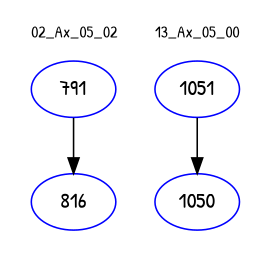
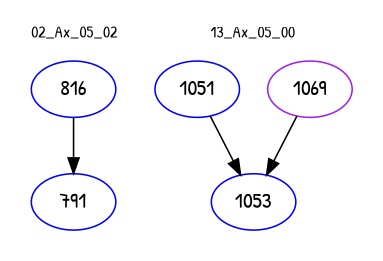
node "1069": added
edge "791" -> "816": reversed
node "1050": label "1050" -> "1053"
